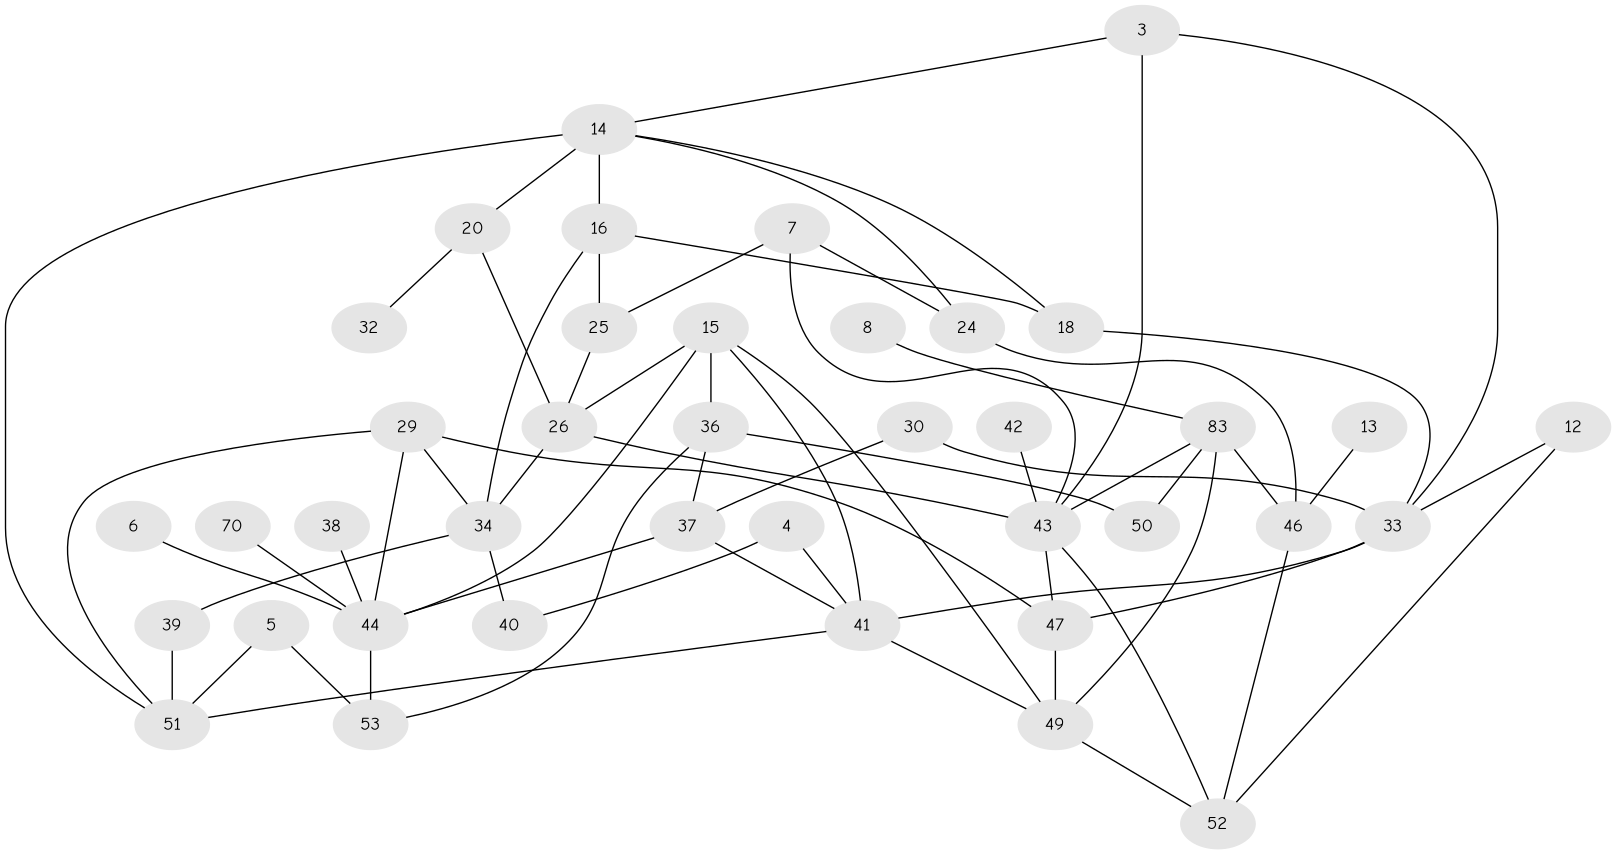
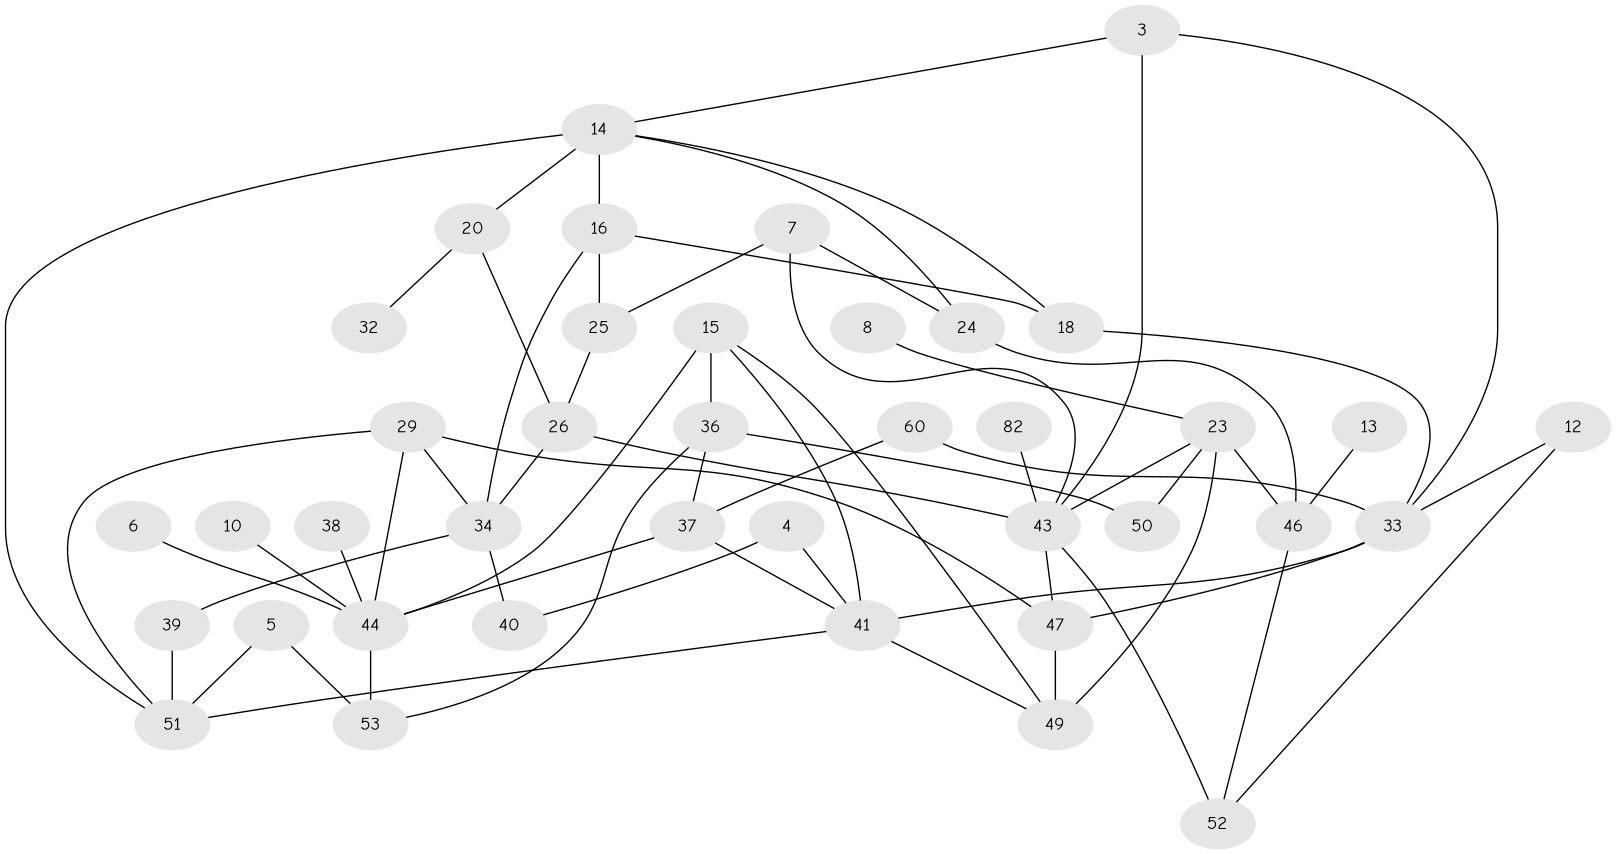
edge "15" -- "26": removed
node "30": label "30" -> "60"
node "42": label "42" -> "82"
node "83": label "83" -> "23"
node "70": label "70" -> "10"
edge "49" -- "52": removed
